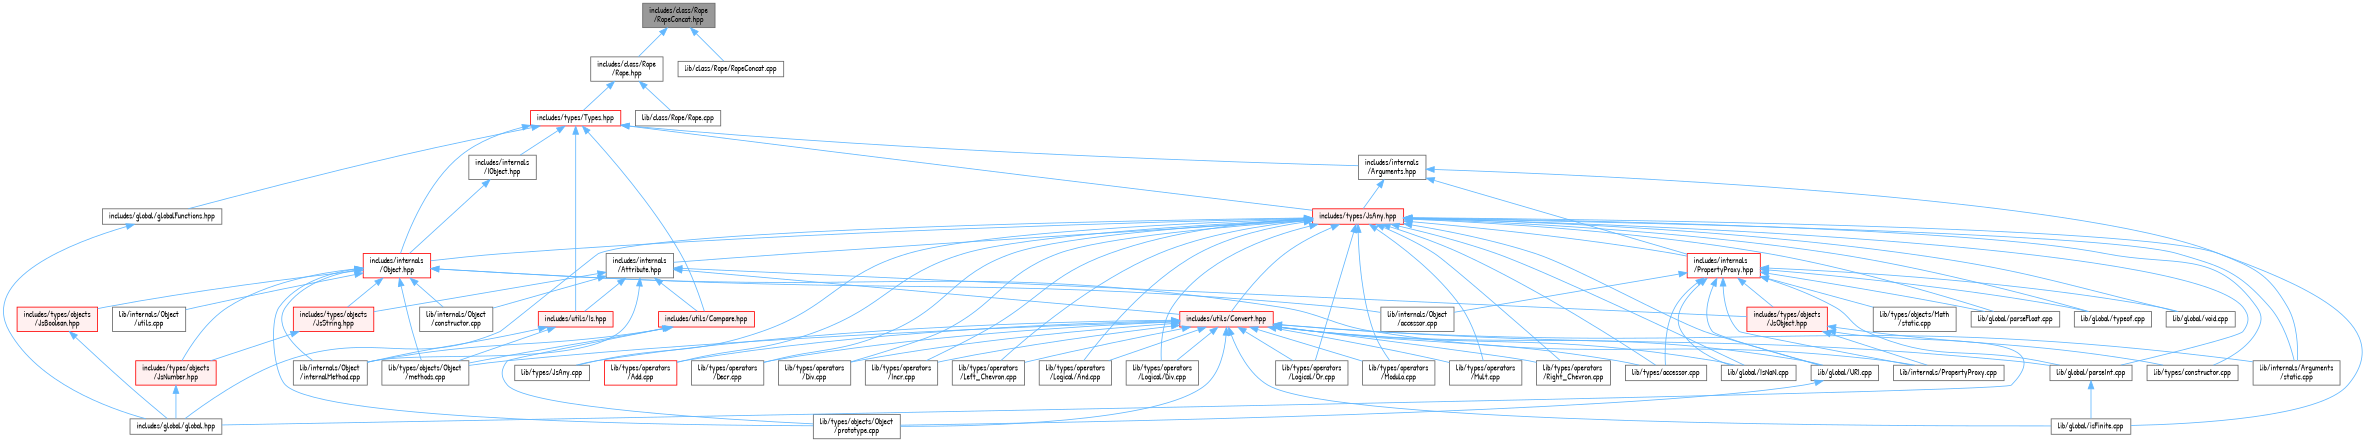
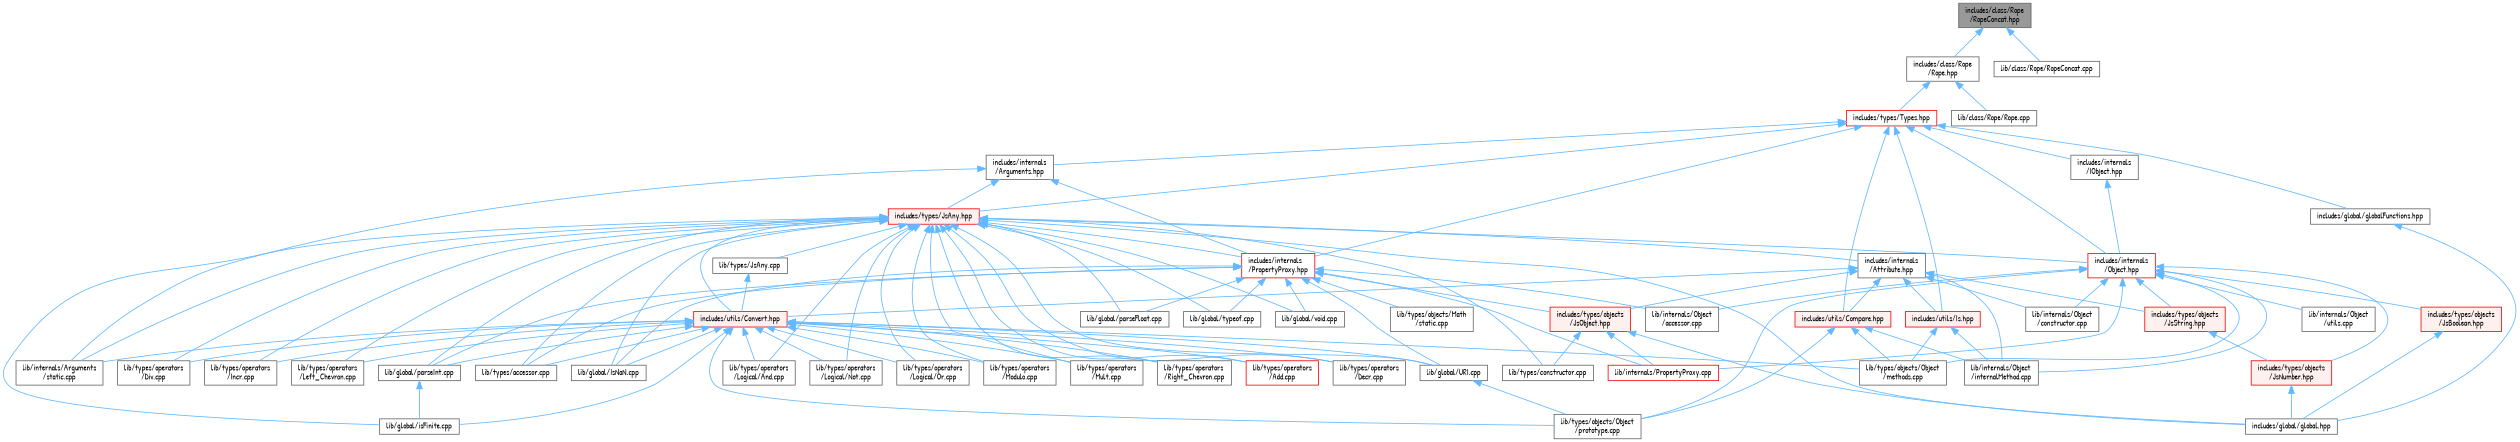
edge "includes/internals /PropertyProxy.hpp" -> "includes/types/Types.hpp": added
edge "lib/types/JsAny.cpp" -> "includes/utils/Convert.hpp": reversed
node "lib/types/operators /Logical/Div.cpp": label "lib/types/operators /Logical/Div.cpp" -> "lib/types/operators /Logical/Not.cpp"
node "lib/internals/PropertyProxy.cpp": color grey40 -> red
